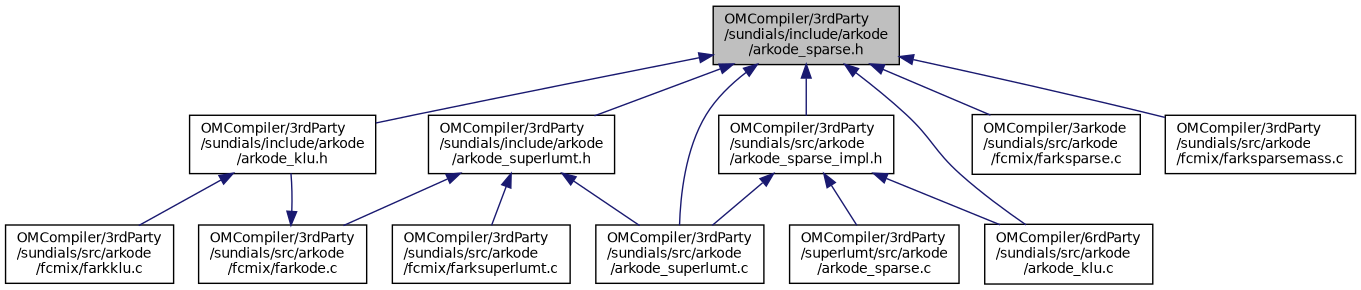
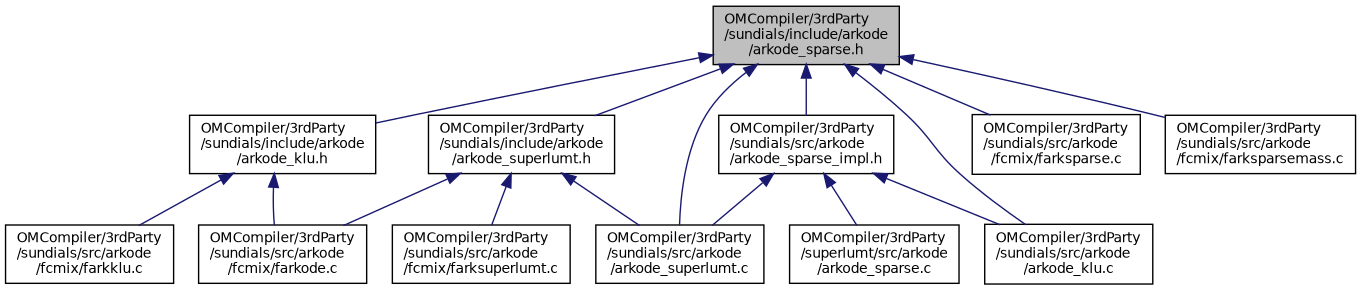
node "OMCompiler/3arkode /sundials/src/arkode /fcmix/farksparse.c": label "OMCompiler/3arkode /sundials/src/arkode /fcmix/farksparse.c" -> "OMCompiler/3rdParty /sundials/src/arkode /fcmix/farksparse.c"
edge "OMCompiler/3rdParty /sundials/include/arkode /arkode_klu.h" -> "OMCompiler/3rdParty /sundials/src/arkode /fcmix/farkode.c": reversed
node "OMCompiler/6rdParty /sundials/src/arkode /arkode_klu.c": label "OMCompiler/6rdParty /sundials/src/arkode /arkode_klu.c" -> "OMCompiler/3rdParty /sundials/src/arkode /arkode_klu.c"
